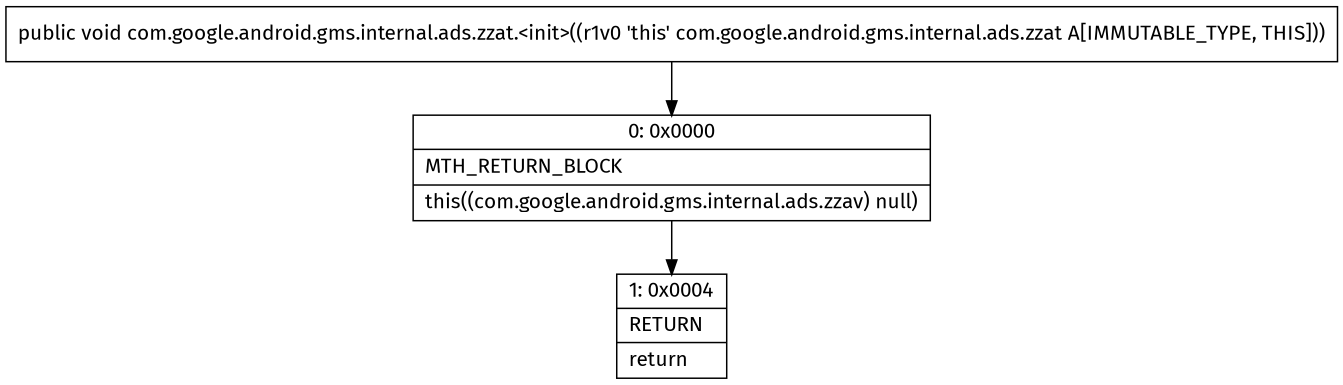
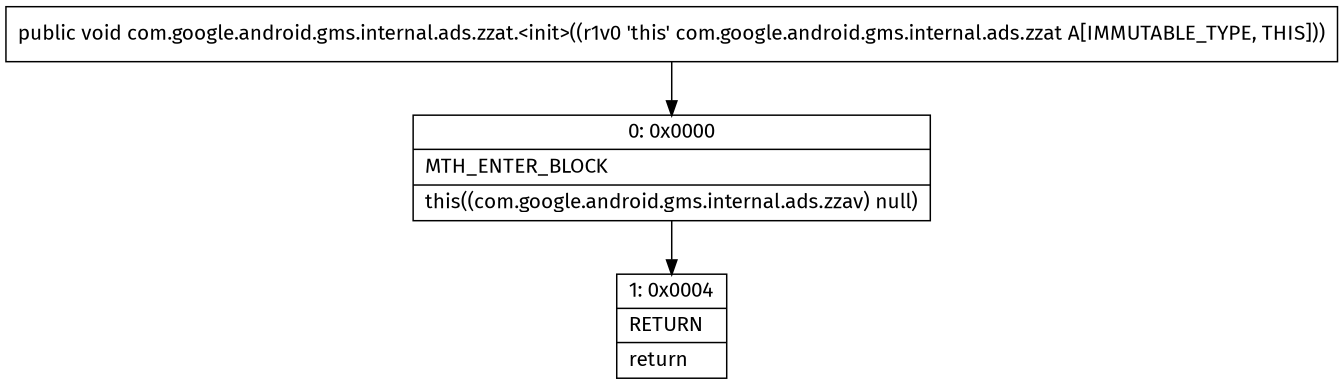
node "0: 0x0000": text "MTH_RETURN_BLOCK" -> "MTH_ENTER_BLOCK"
